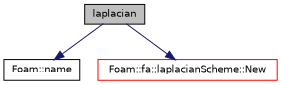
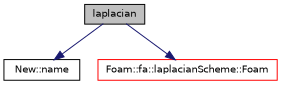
node "Foam::name": label "Foam::name" -> "New::name"
node "Foam::fa::laplacianScheme::New": label "Foam::fa::laplacianScheme::New" -> "Foam::fa::laplacianScheme::Foam"
